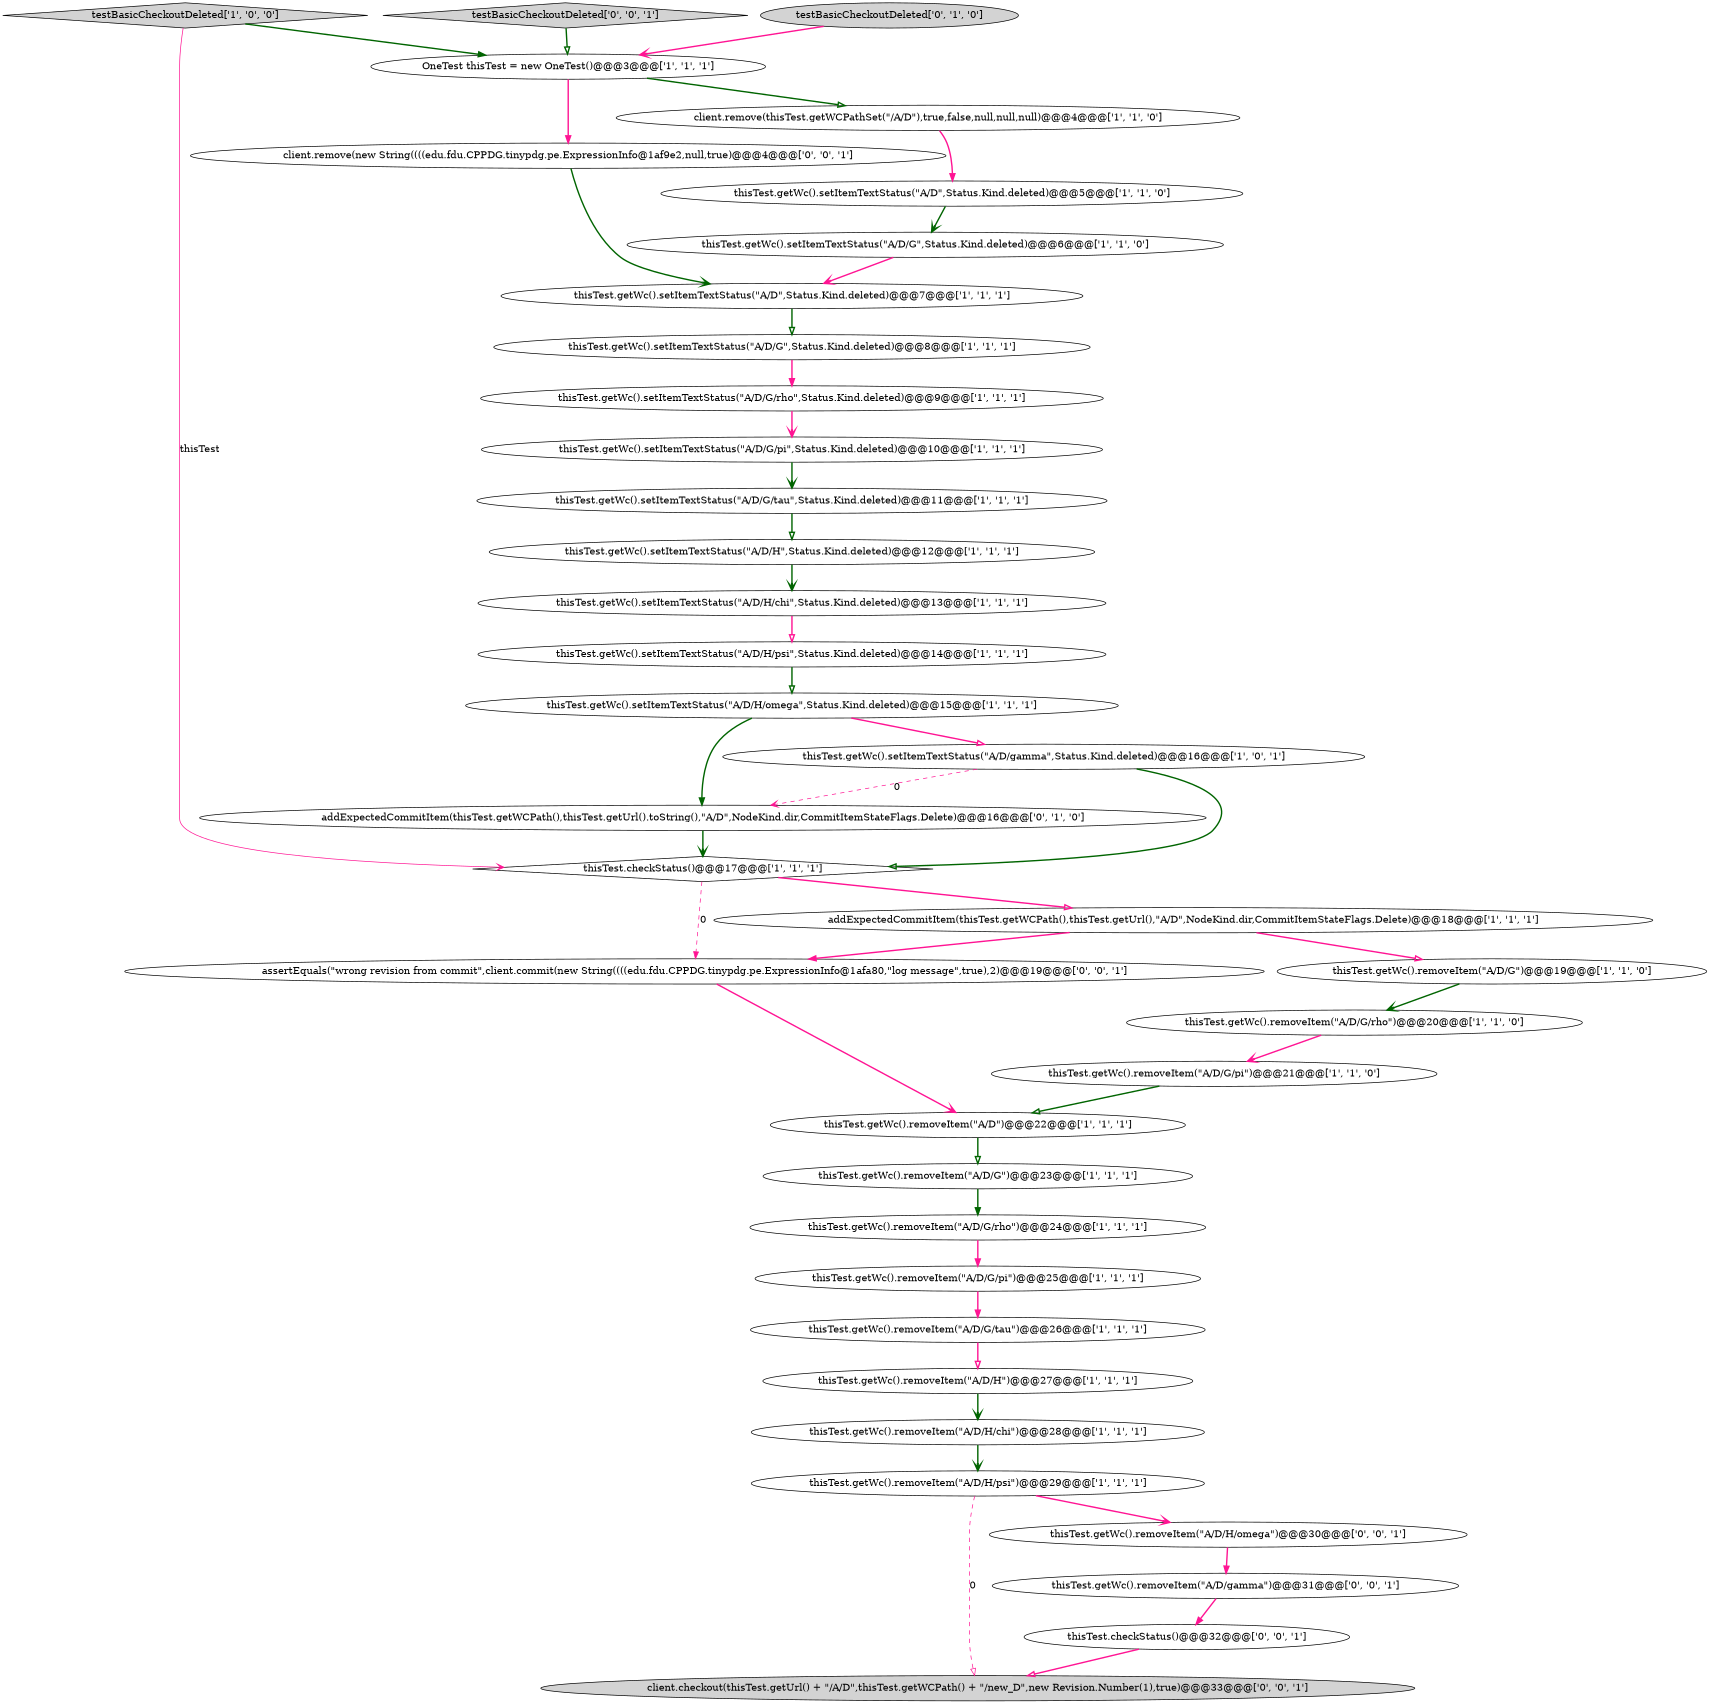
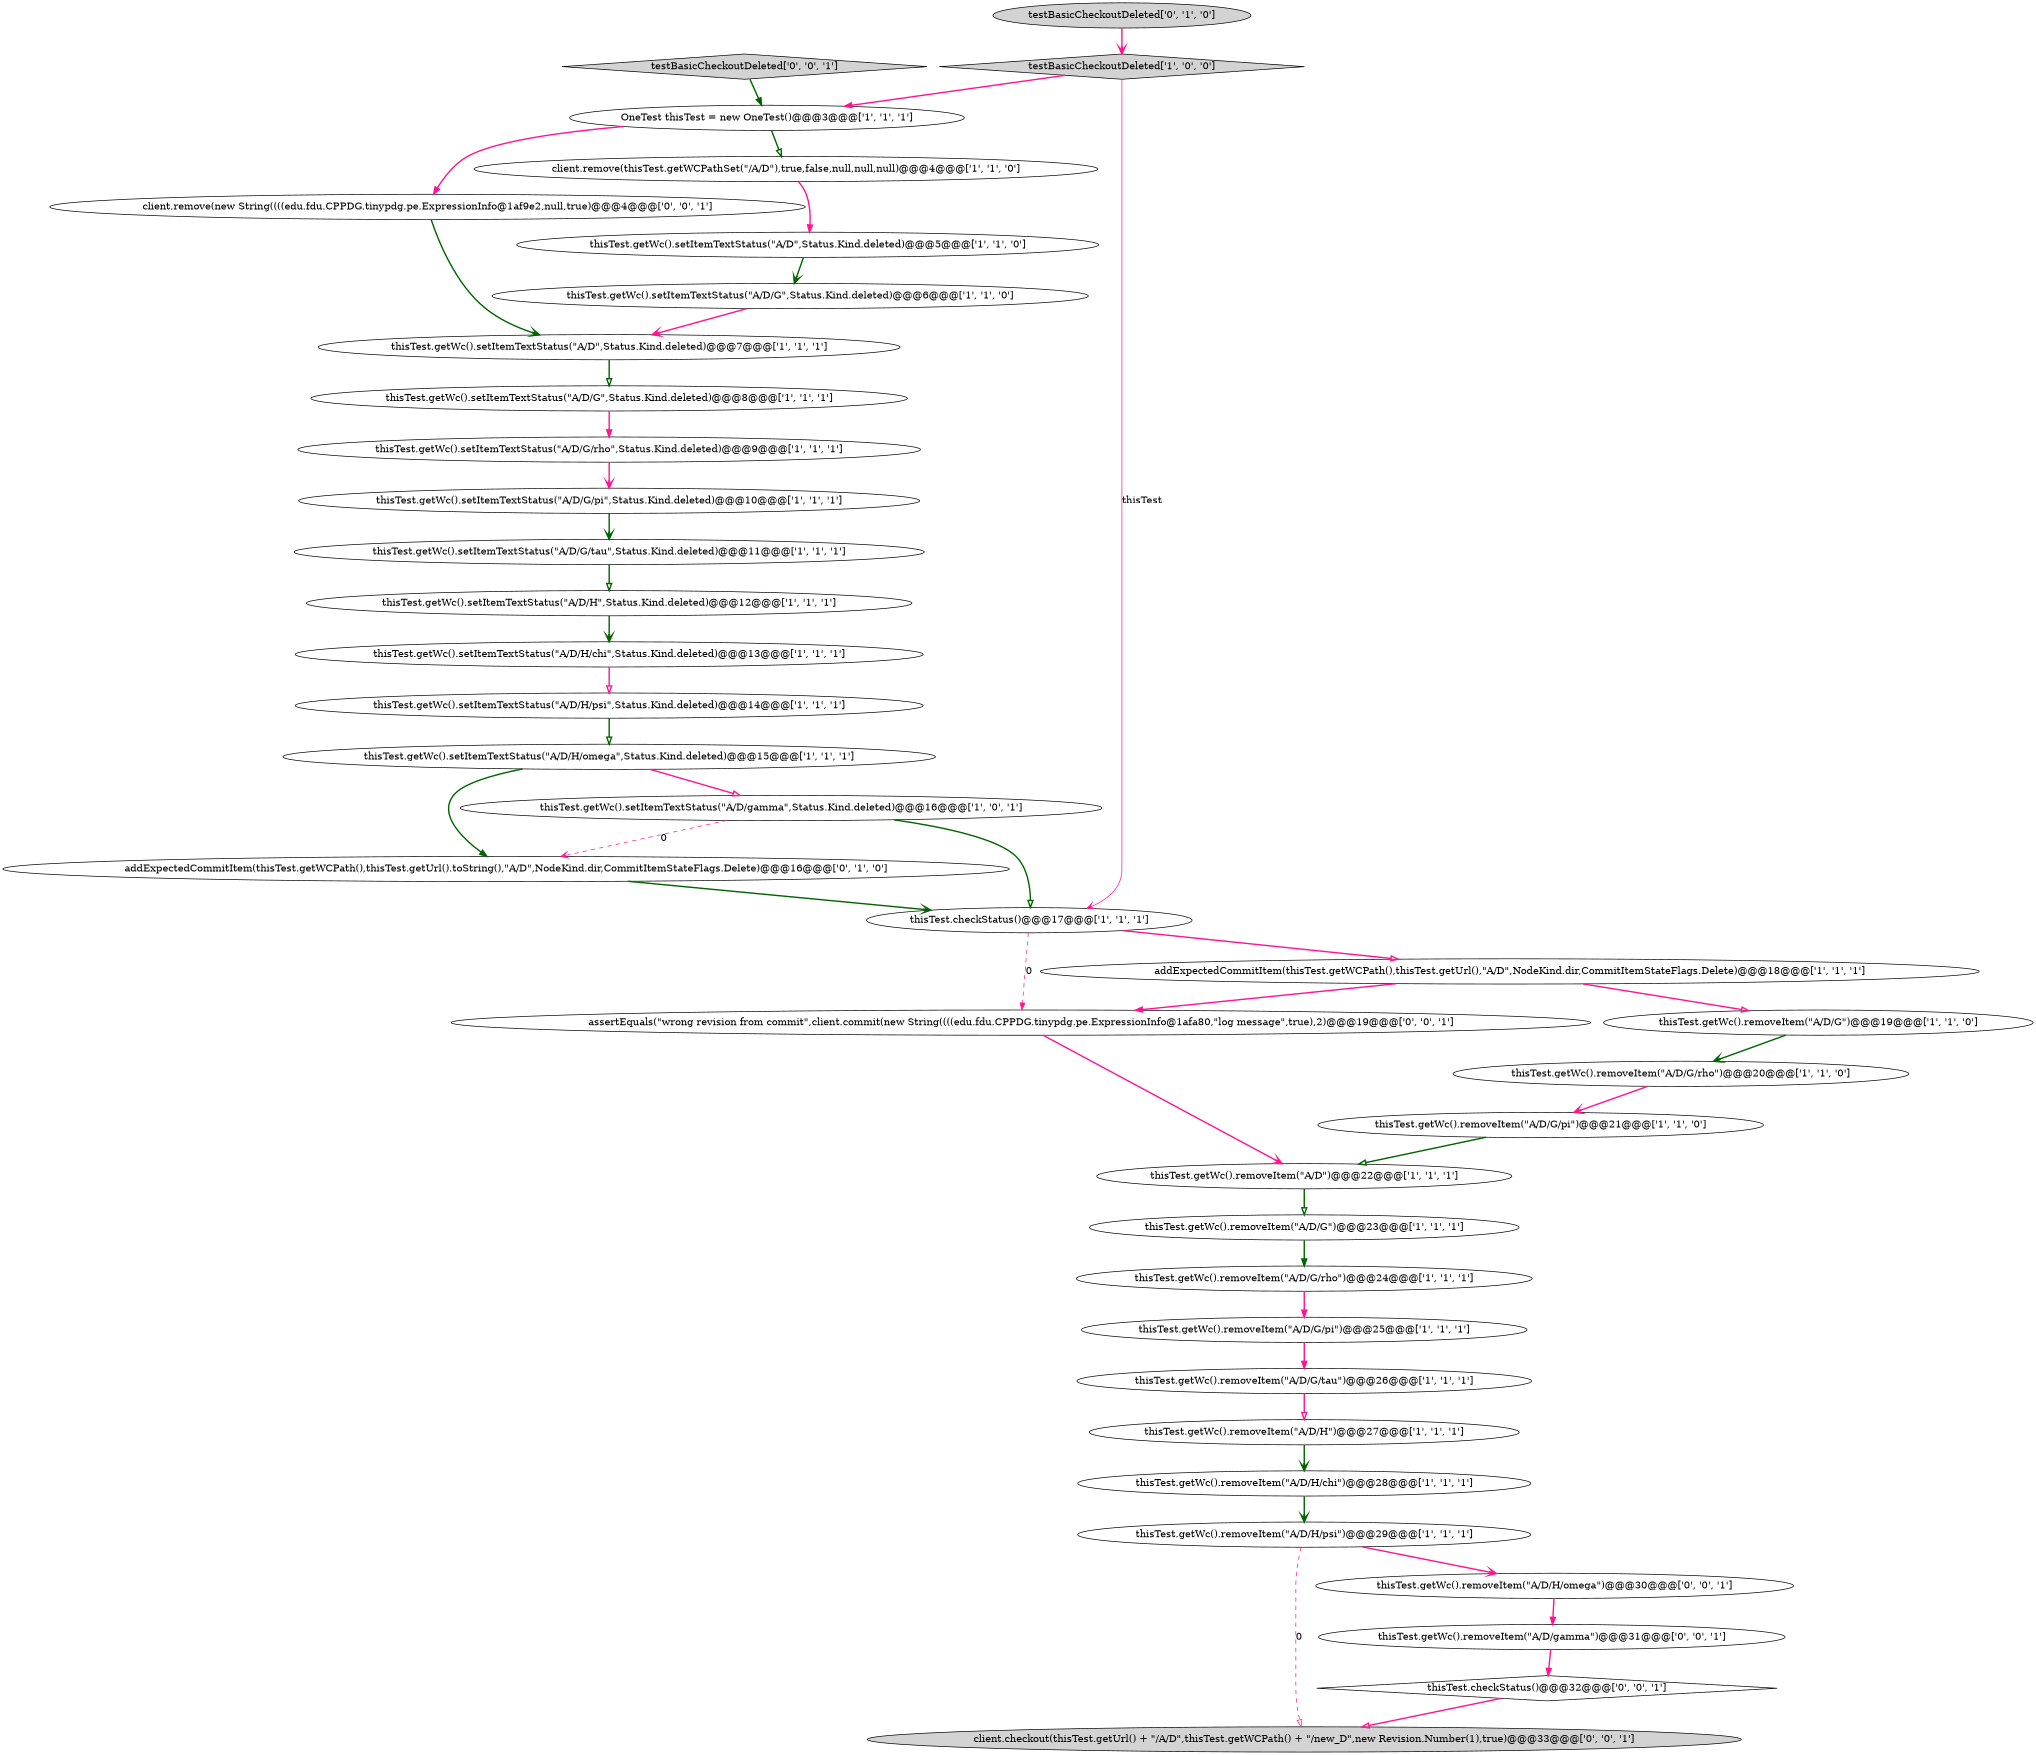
edge "testBasicCheckoutDeleted['0', '0', '1']" -> "OneTest thisTest = new OneTest()@@@3@@@['1', '1', '1']": arrowhead onormal -> normal
edge "testBasicCheckoutDeleted['1', '0', '0']" -> "OneTest thisTest = new OneTest()@@@3@@@['1', '1', '1']": color darkgreen -> deeppink
edge "testBasicCheckoutDeleted['0', '1', '0']" -> "OneTest thisTest = new OneTest()@@@3@@@['1', '1', '1']": now "testBasicCheckoutDeleted['0', '1', '0']" -> "testBasicCheckoutDeleted['1', '0', '0']"
node "thisTest.checkStatus()@@@17@@@['1', '1', '1']": shape diamond -> ellipse
node "thisTest.checkStatus()@@@32@@@['0', '0', '1']": shape ellipse -> diamond
